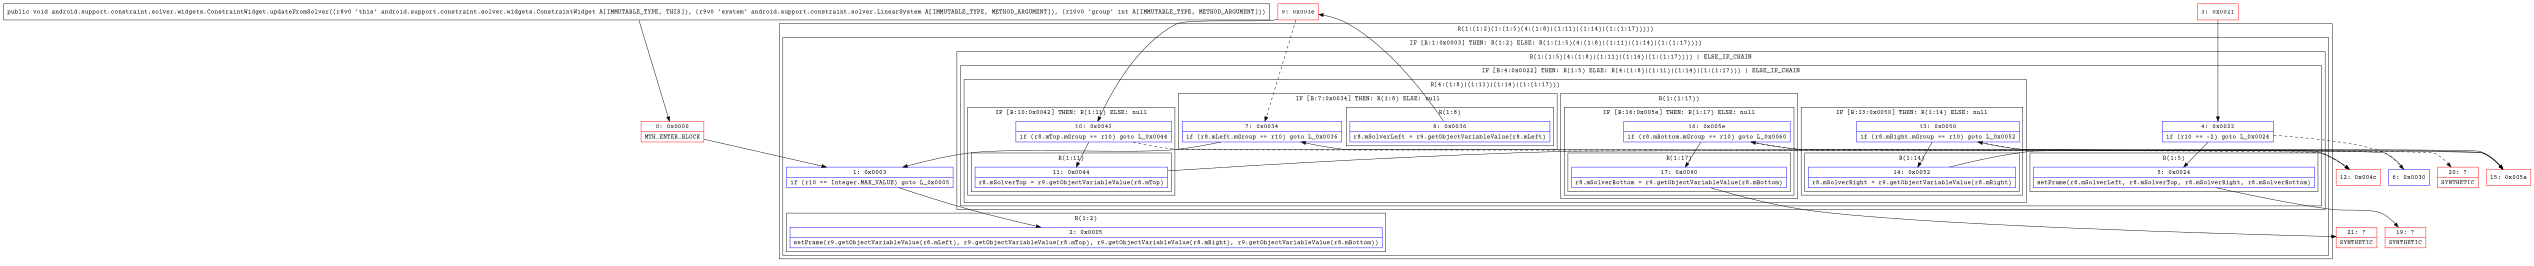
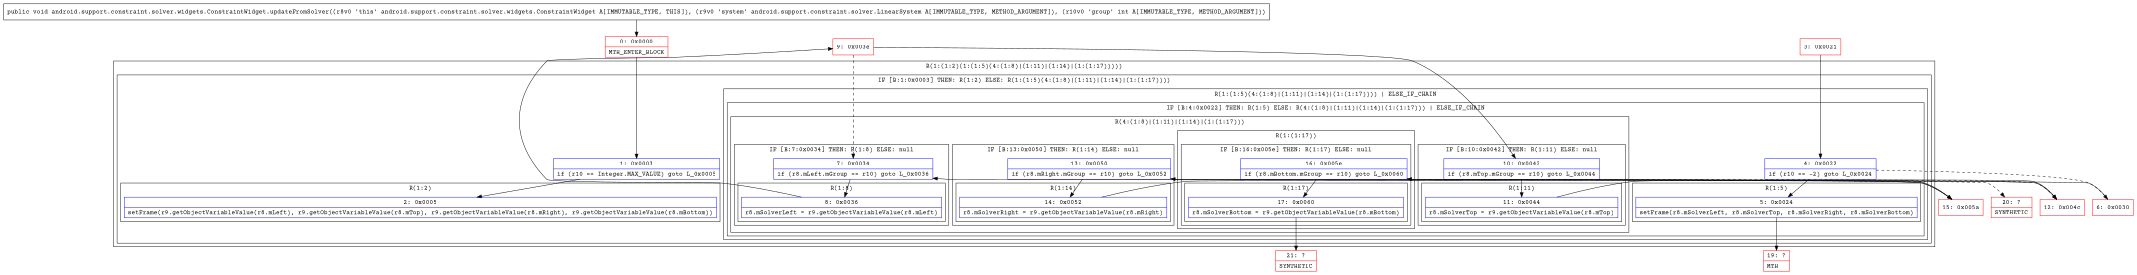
edge "12: 0x004c" -> "13: 0x0050": style dashed -> solid
edge "7: 0x0034" -> "1: 0x0003": now "7: 0x0034" -> "8: 0x0036"
node "6: 0x0030": color blue -> red
node "19: ?": text "SYNTHETIC" -> "MTH"
